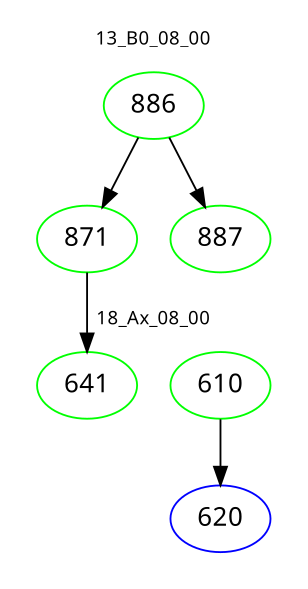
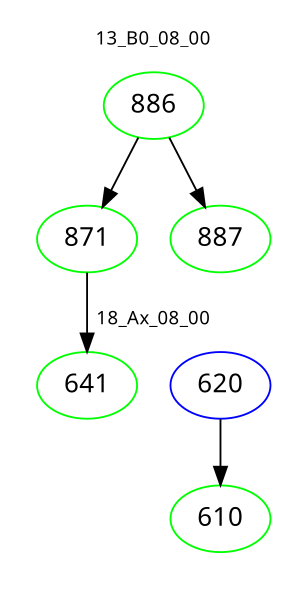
edge "610" -> "620": reversed
